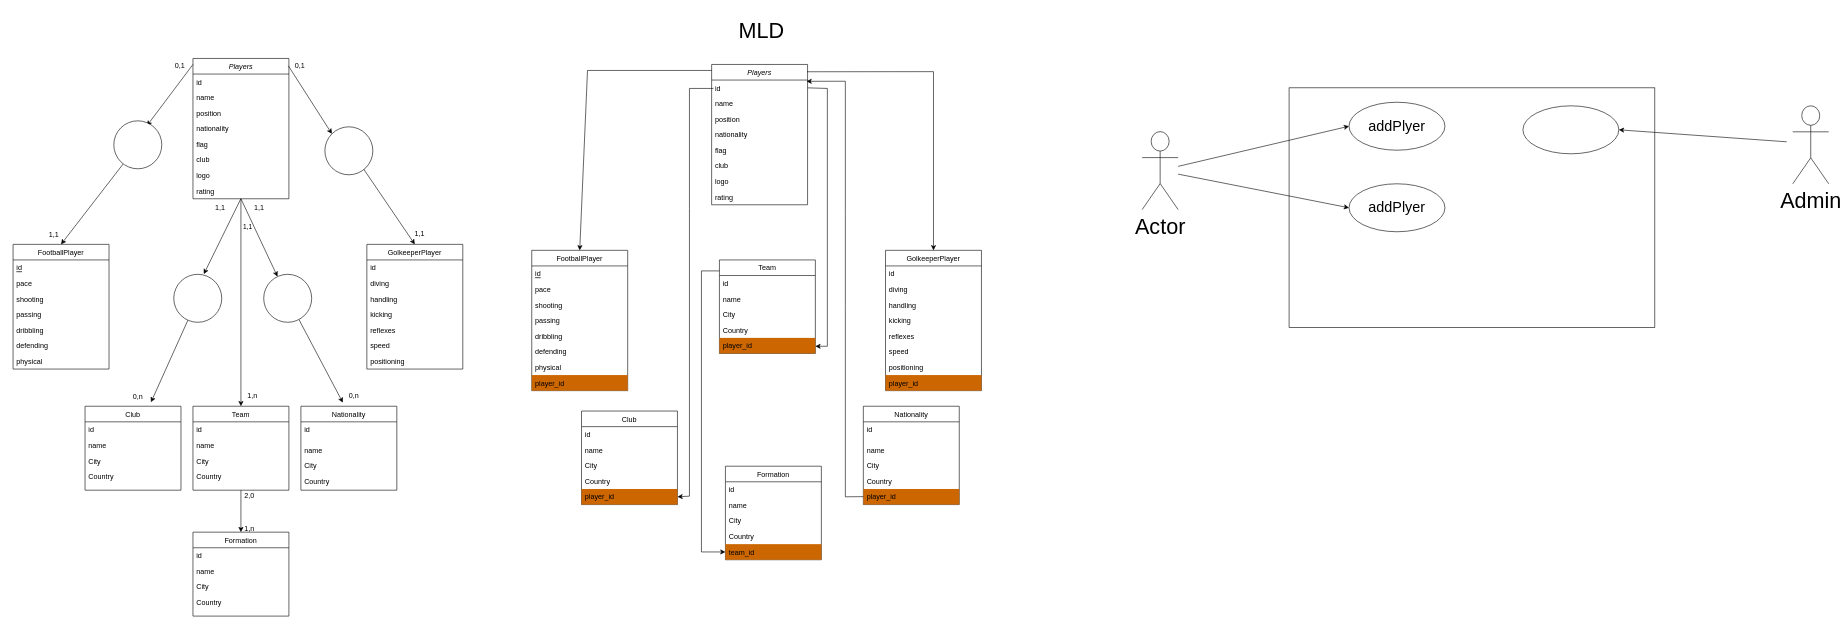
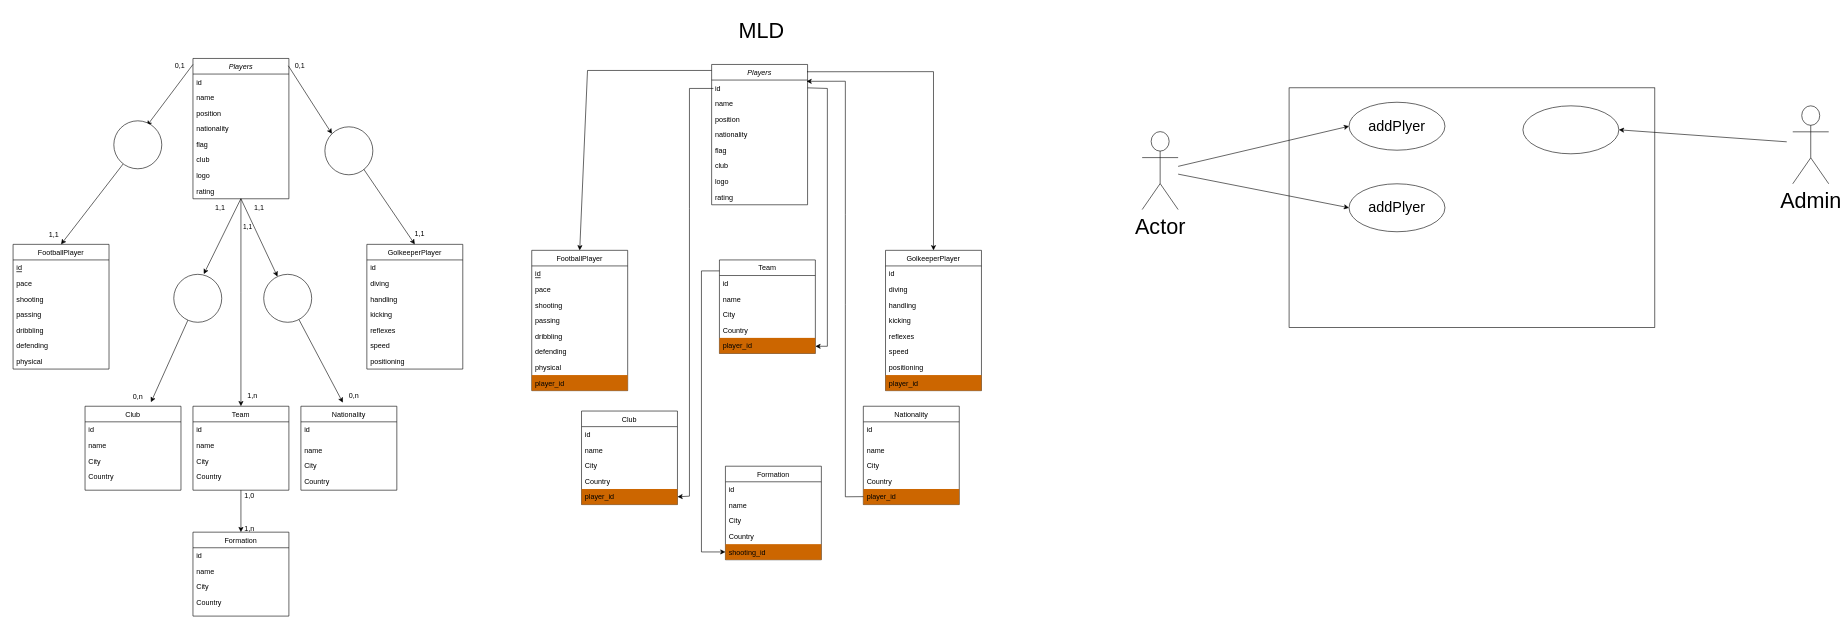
node "2,0": label "2,0" -> "1,0"
node "team_id": label "team_id" -> "shooting_id"
